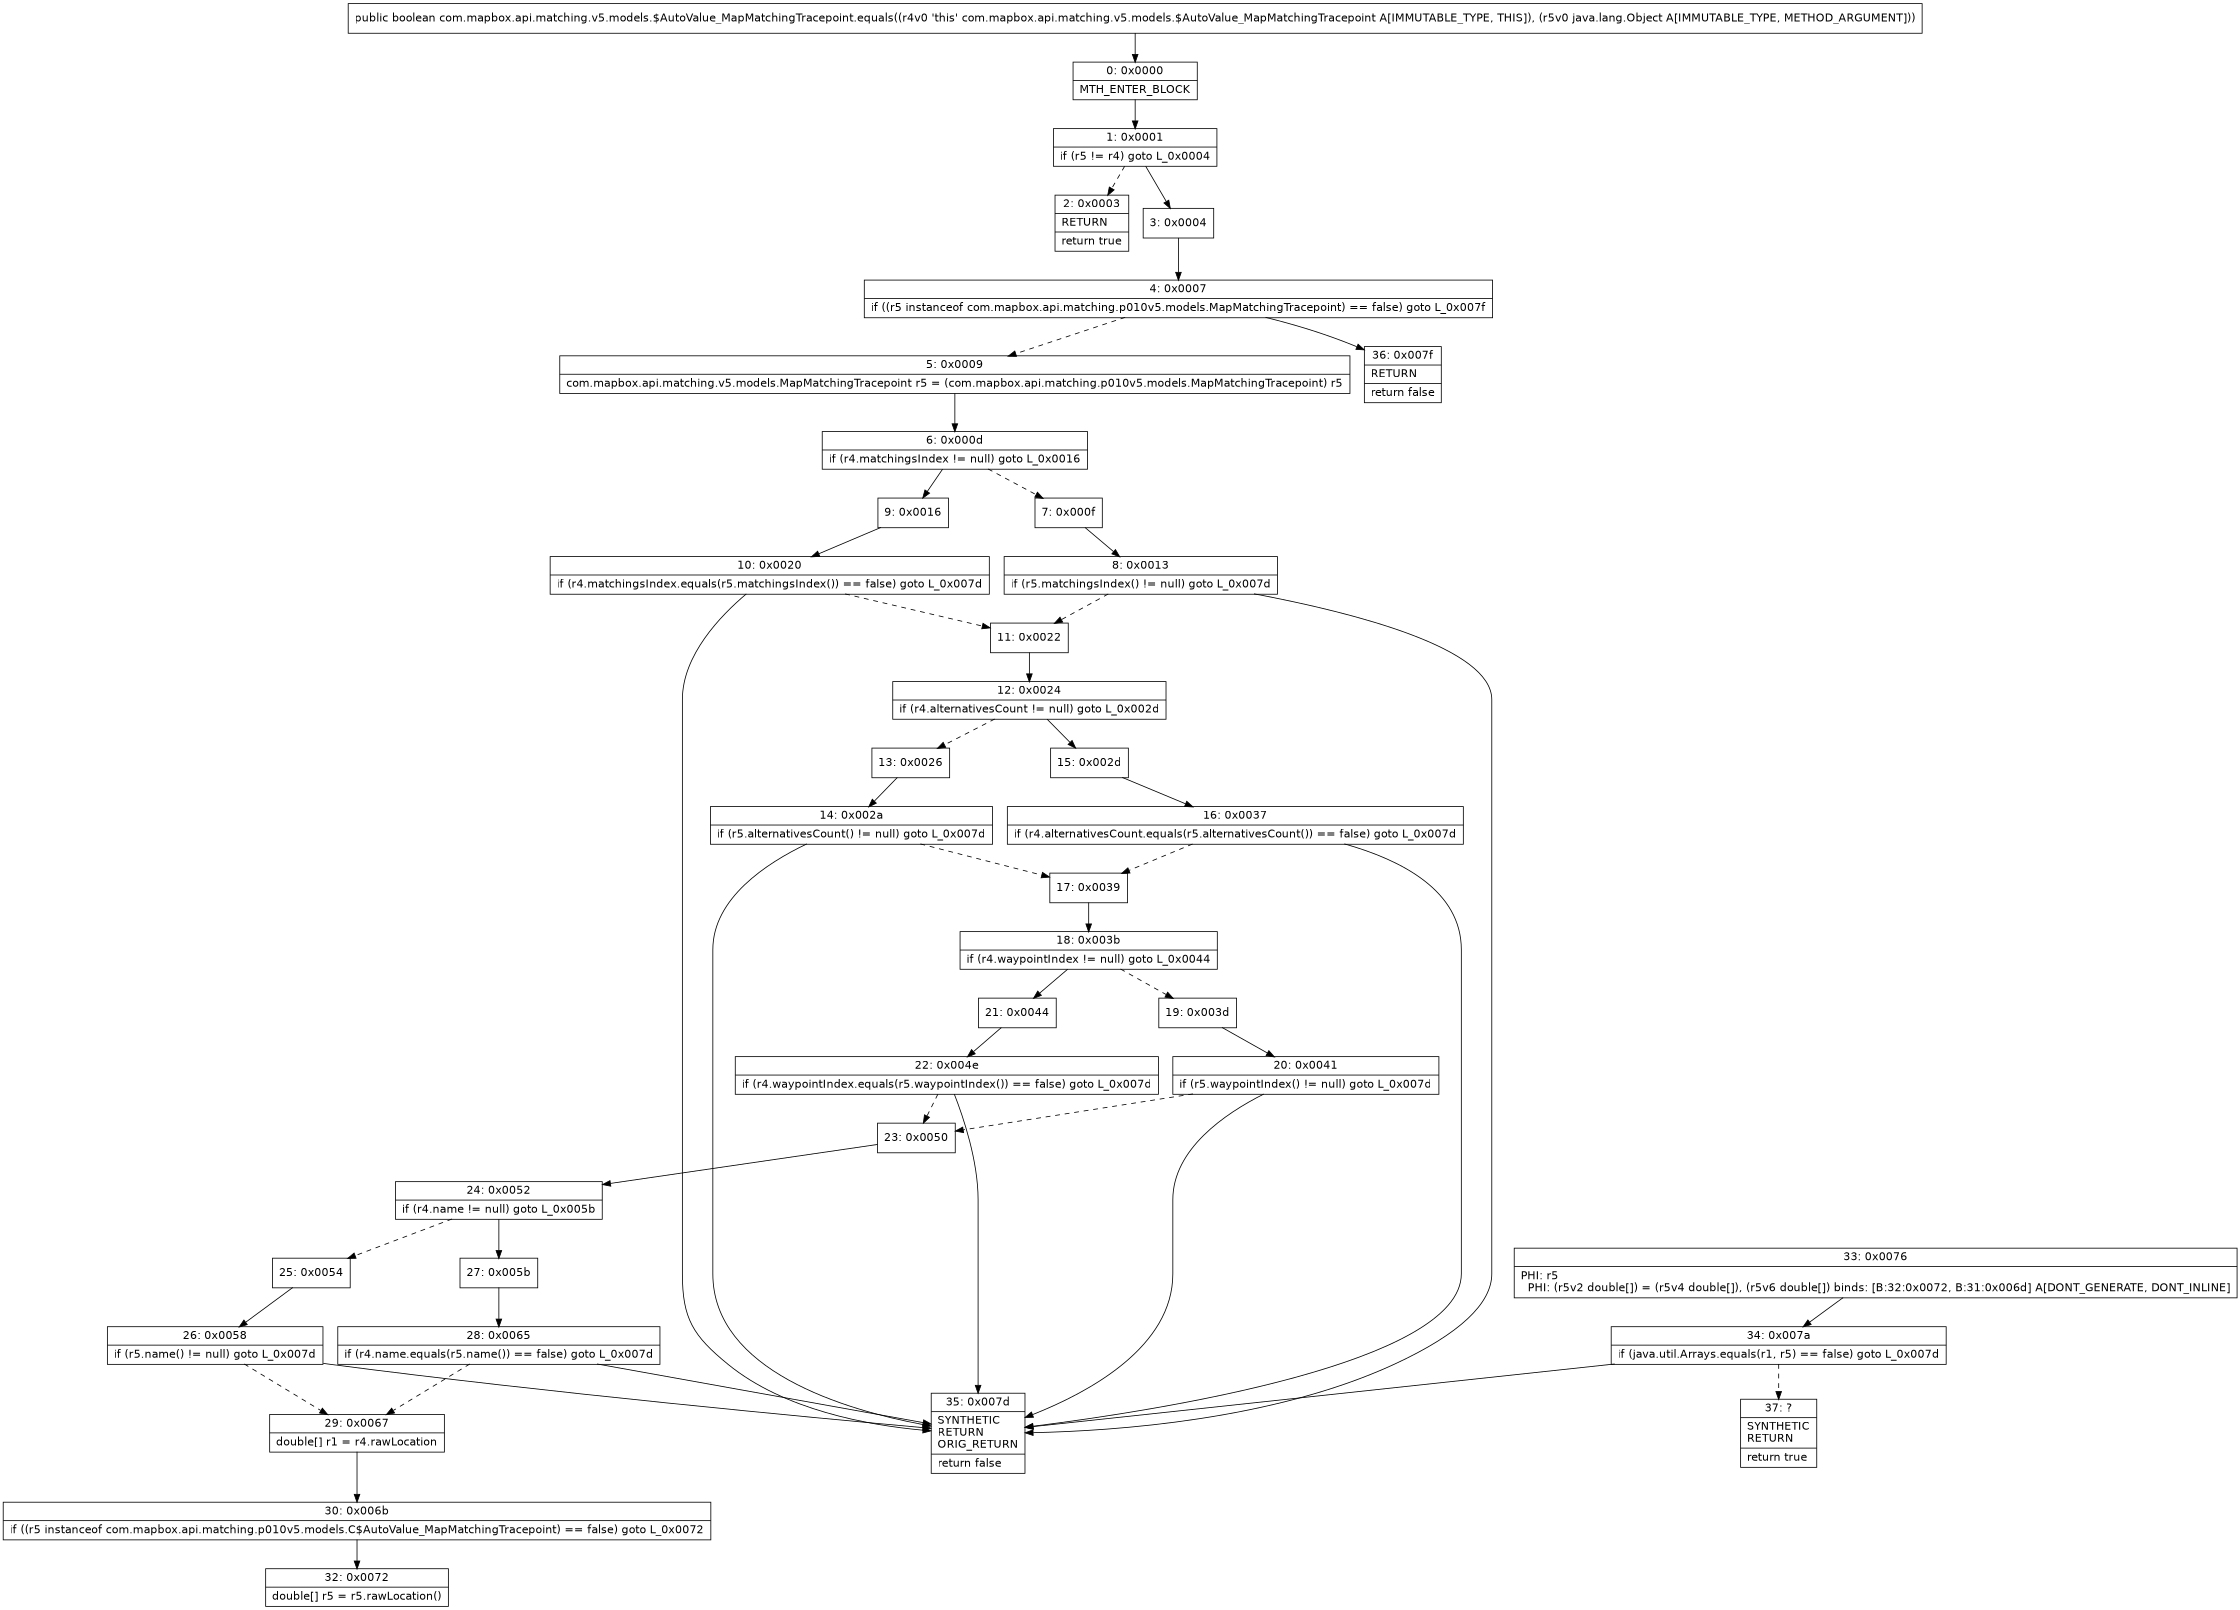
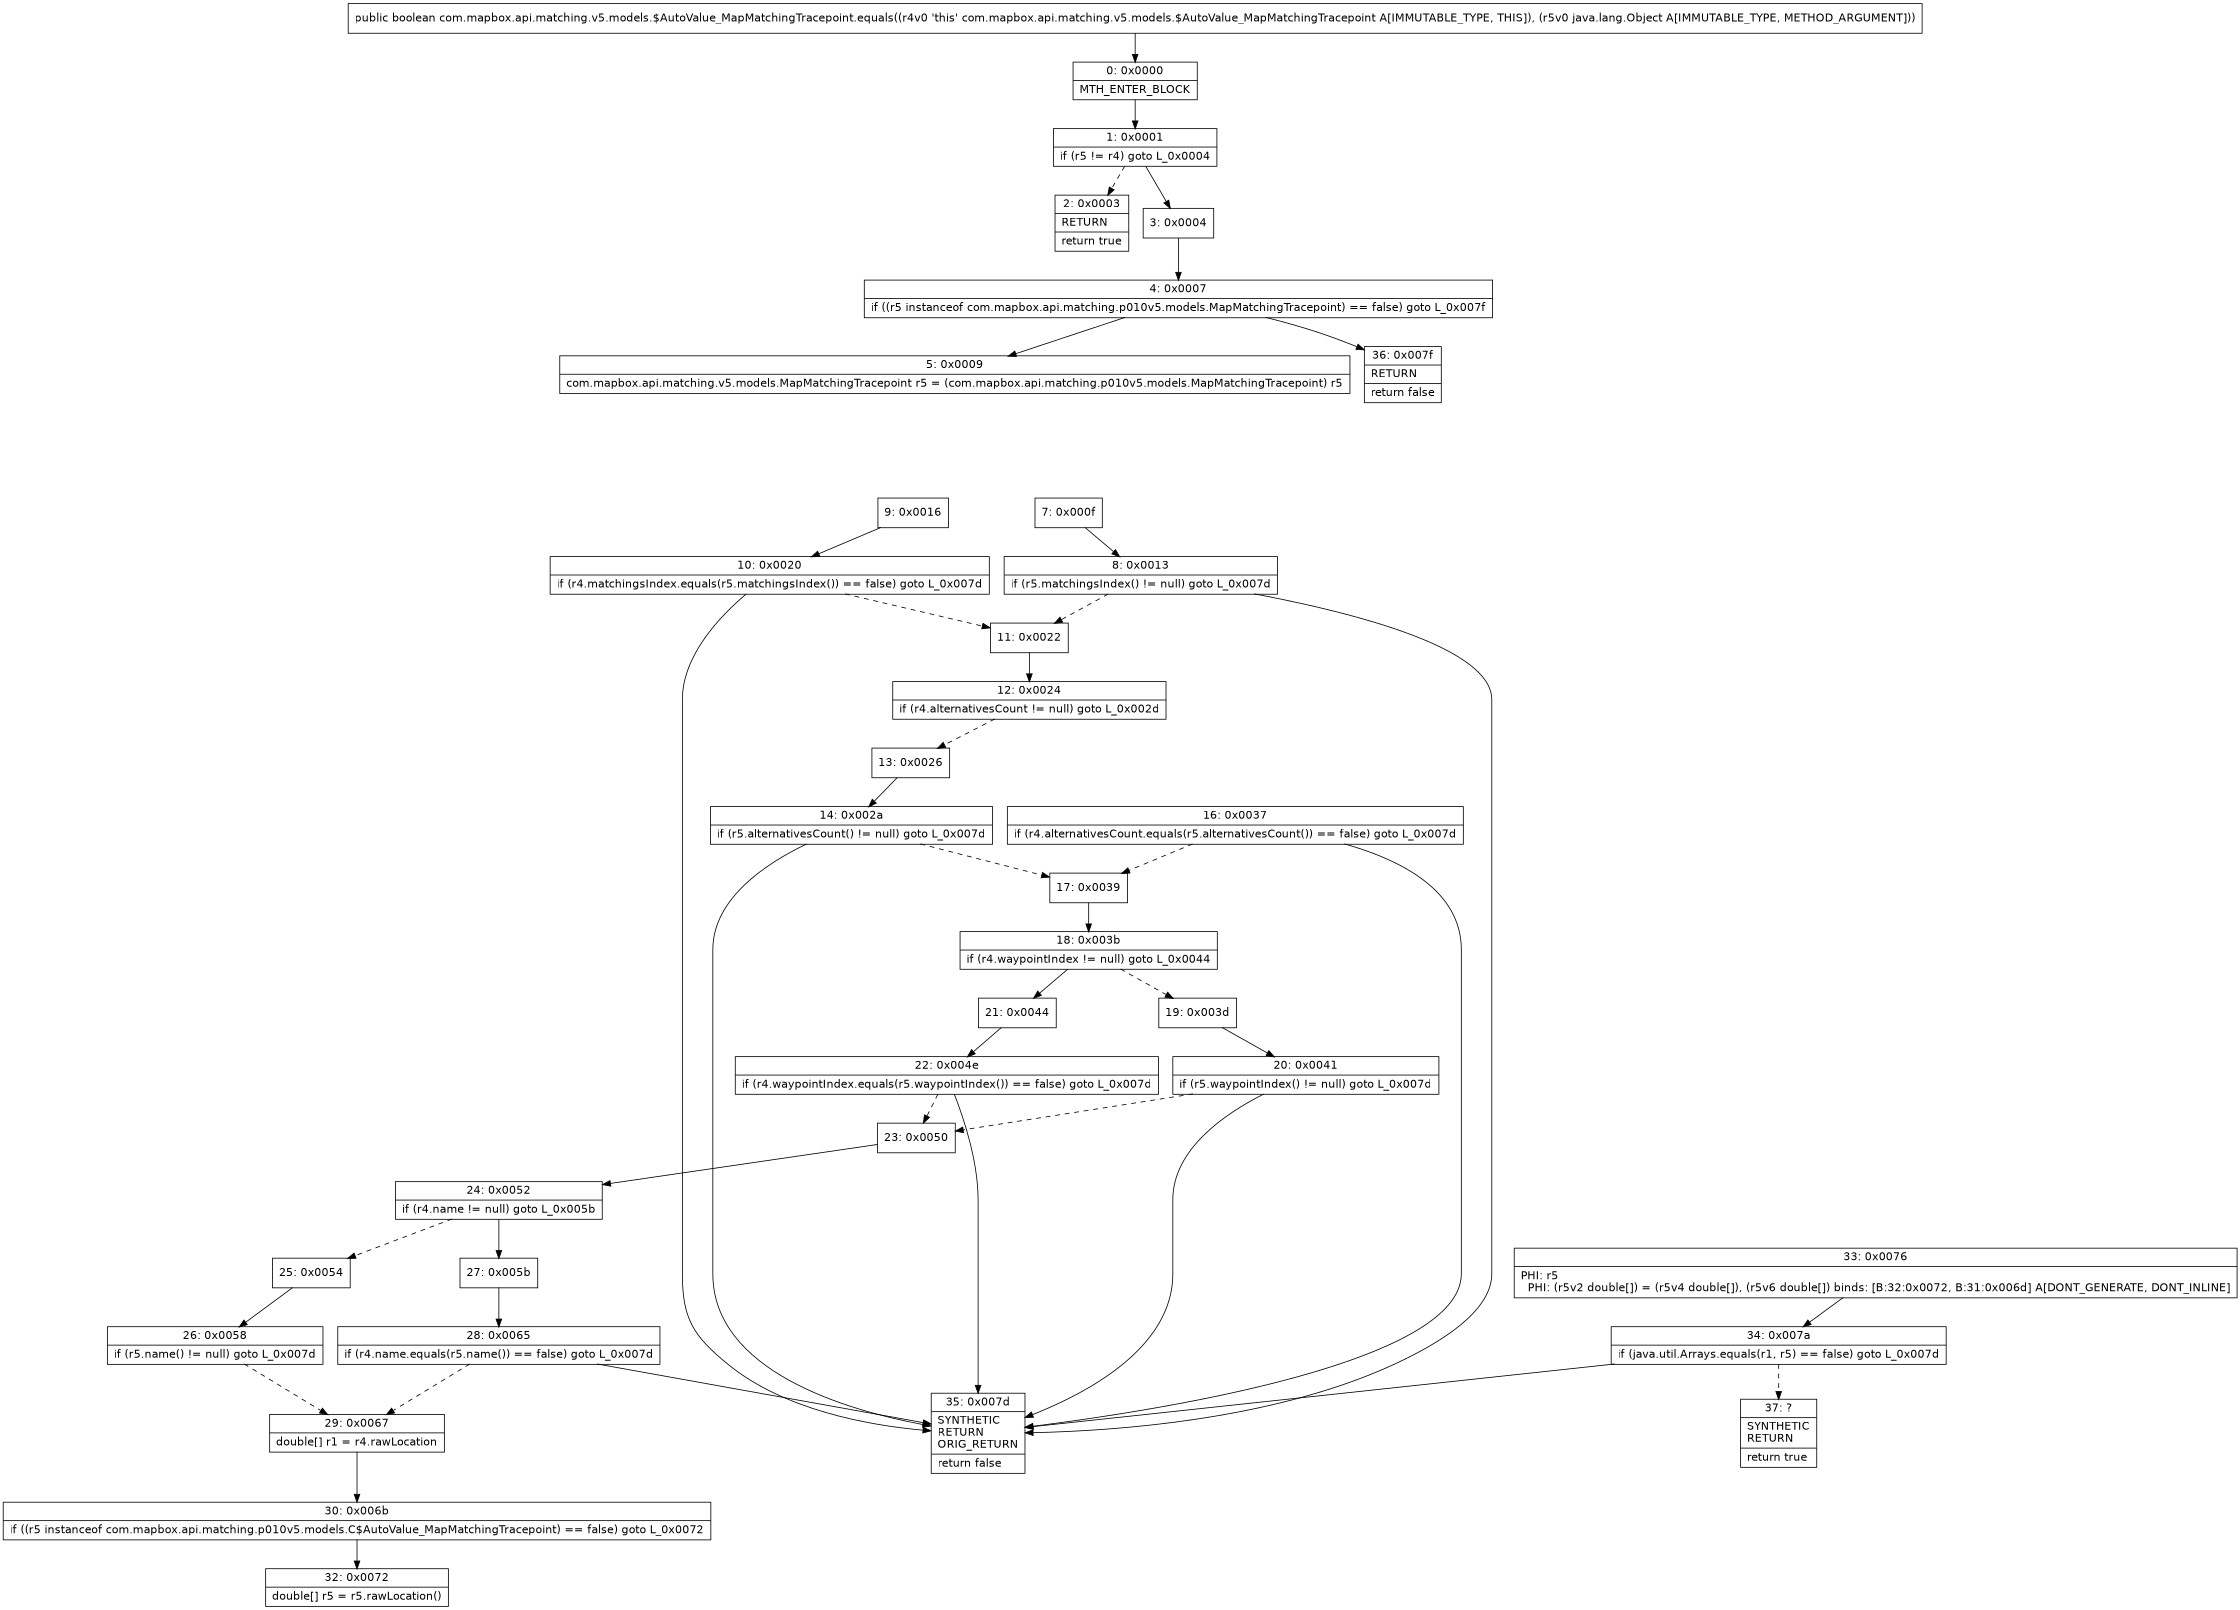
edge "4: 0x0007" -> "5: 0x0009": style dashed -> solid
node "6: 0x000d": removed
node "15: 0x002d": removed
edge "26: 0x0058" -> "35: 0x007d": removed
